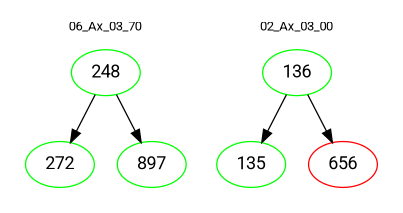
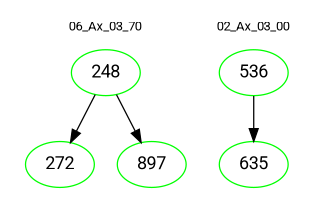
node "136": label "136" -> "536"
node "135": label "135" -> "635"
node "656": removed
